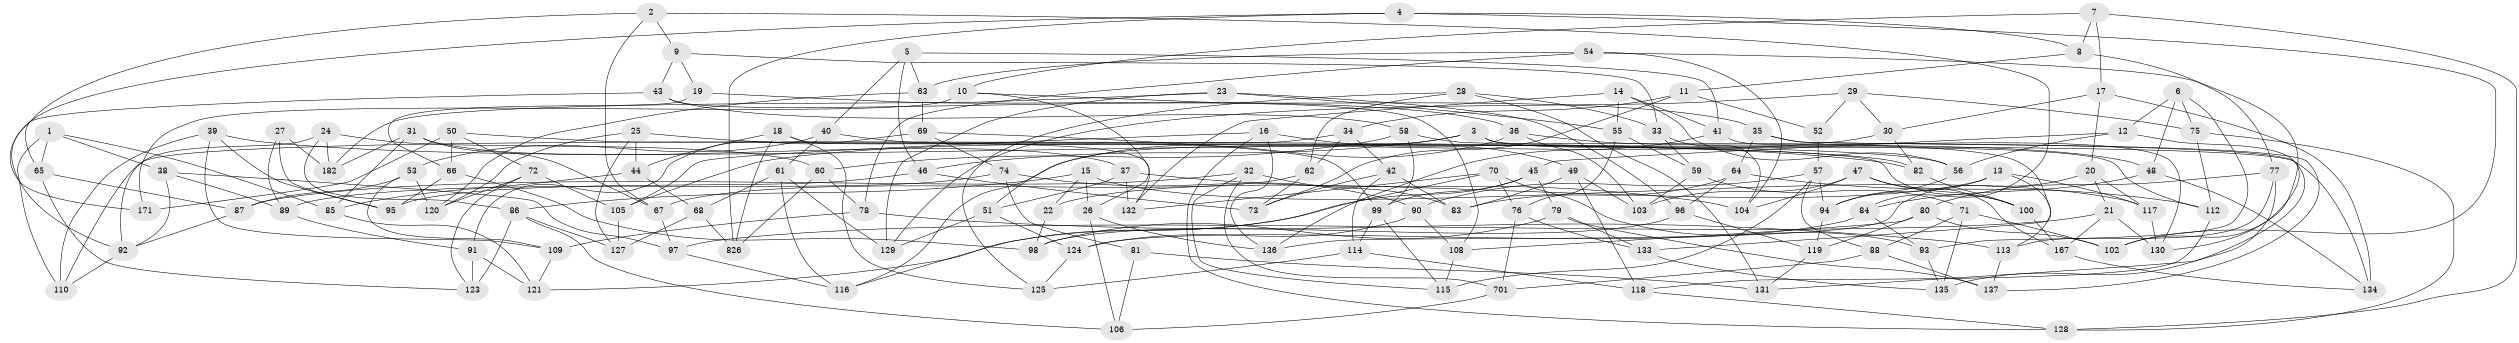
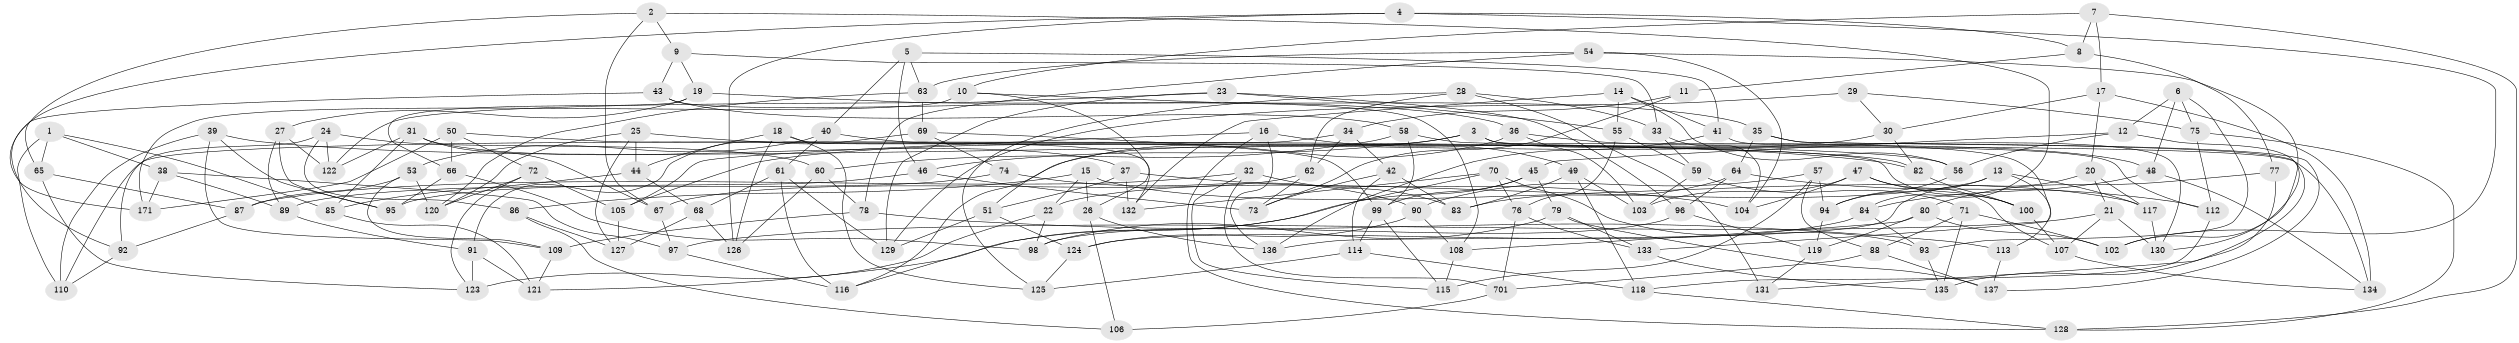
edge "19" -- "27": added
node "52": removed
node "182": label "182" -> "122"
edge "38" -- "92": now "38" -- "171"
edge "77" -- "113": removed
node "826": label "826" -> "126"
node "81": removed
node "167": label "167" -> "107"
edge "86" -- "123": now "22" -- "123"
